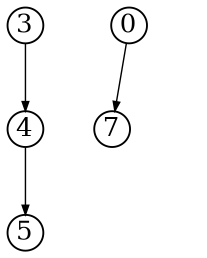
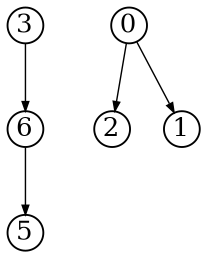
node "4": label "4" -> "6"
node "7": label "7" -> "2"
node "1": added
